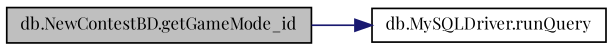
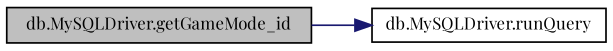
node "db.NewContestBD.getGameMode_id": label "db.NewContestBD.getGameMode_id" -> "db.MySQLDriver.getGameMode_id"
